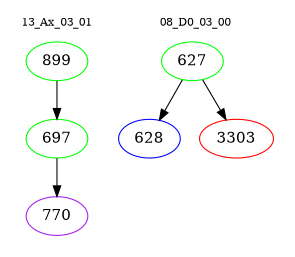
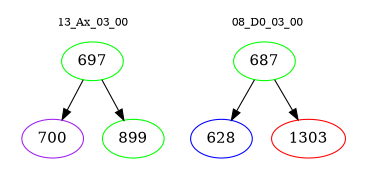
cluster "13_Ax_03_01": label "13_Ax_03_01" -> "13_Ax_03_00"
node "627": label "627" -> "687"
edge "899" -> "697": reversed
node "3303": label "3303" -> "1303"
node "770": label "770" -> "700"
